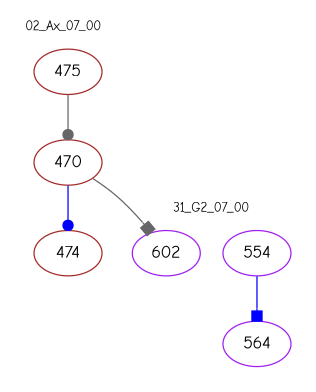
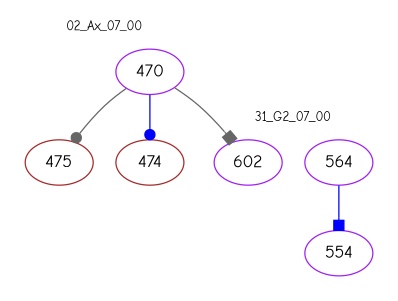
edge "475" -> "470": reversed
node "470": color brown -> purple
edge "554" -> "564": reversed
